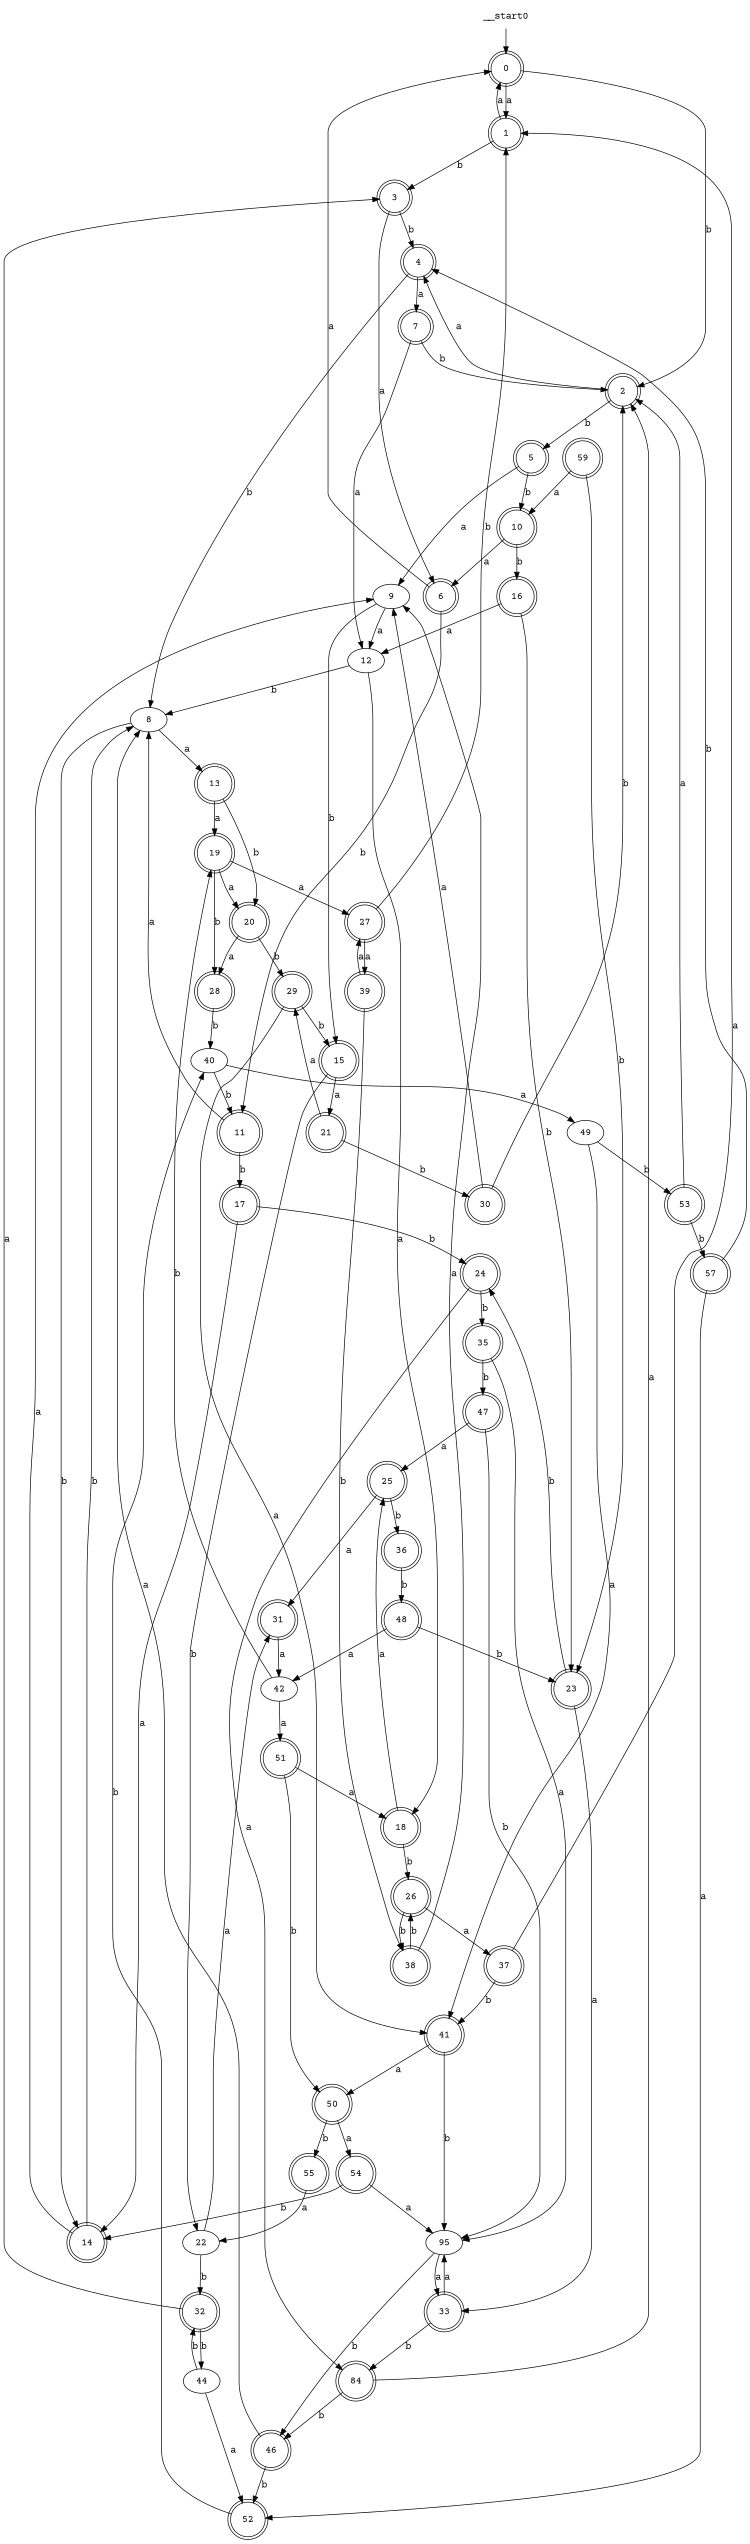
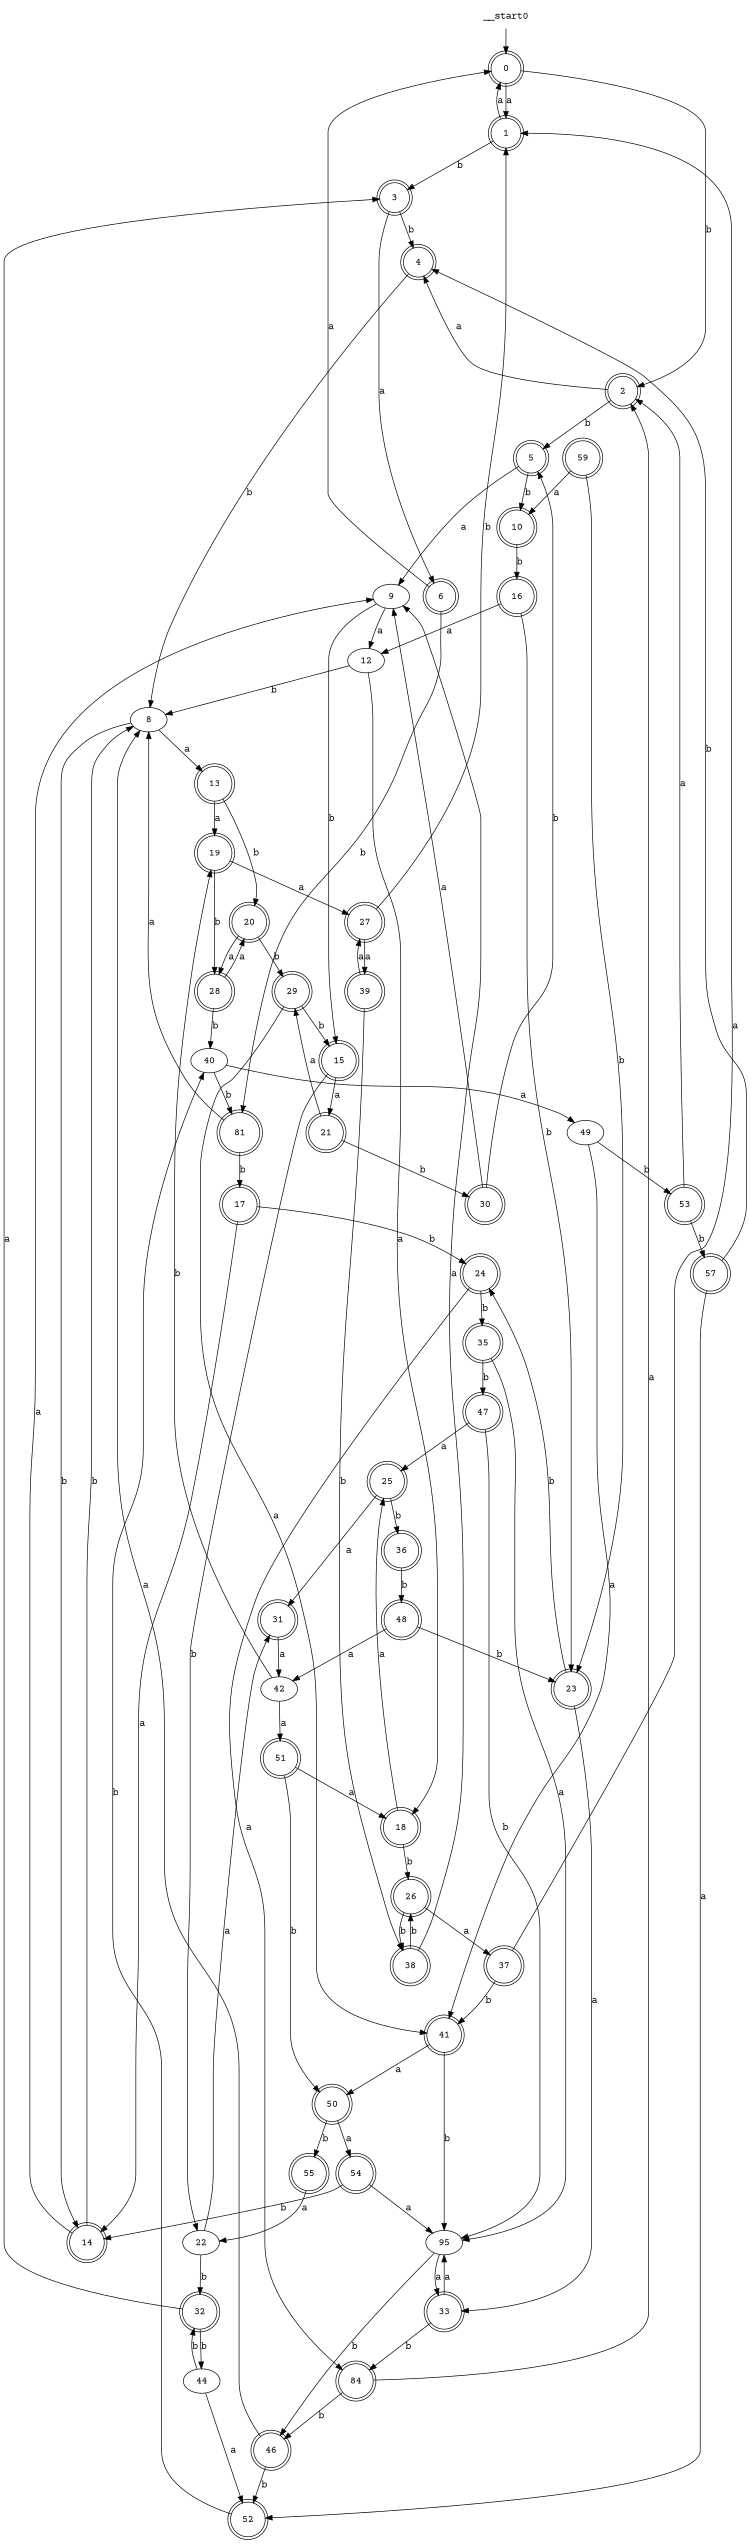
node "7": removed
edge "10" -> "6": removed, label "a"
edge "30" -> "2": now "30" -> "5"
edge "19" -> "20": now "28" -> "20"
node "11": label "11" -> "81"
